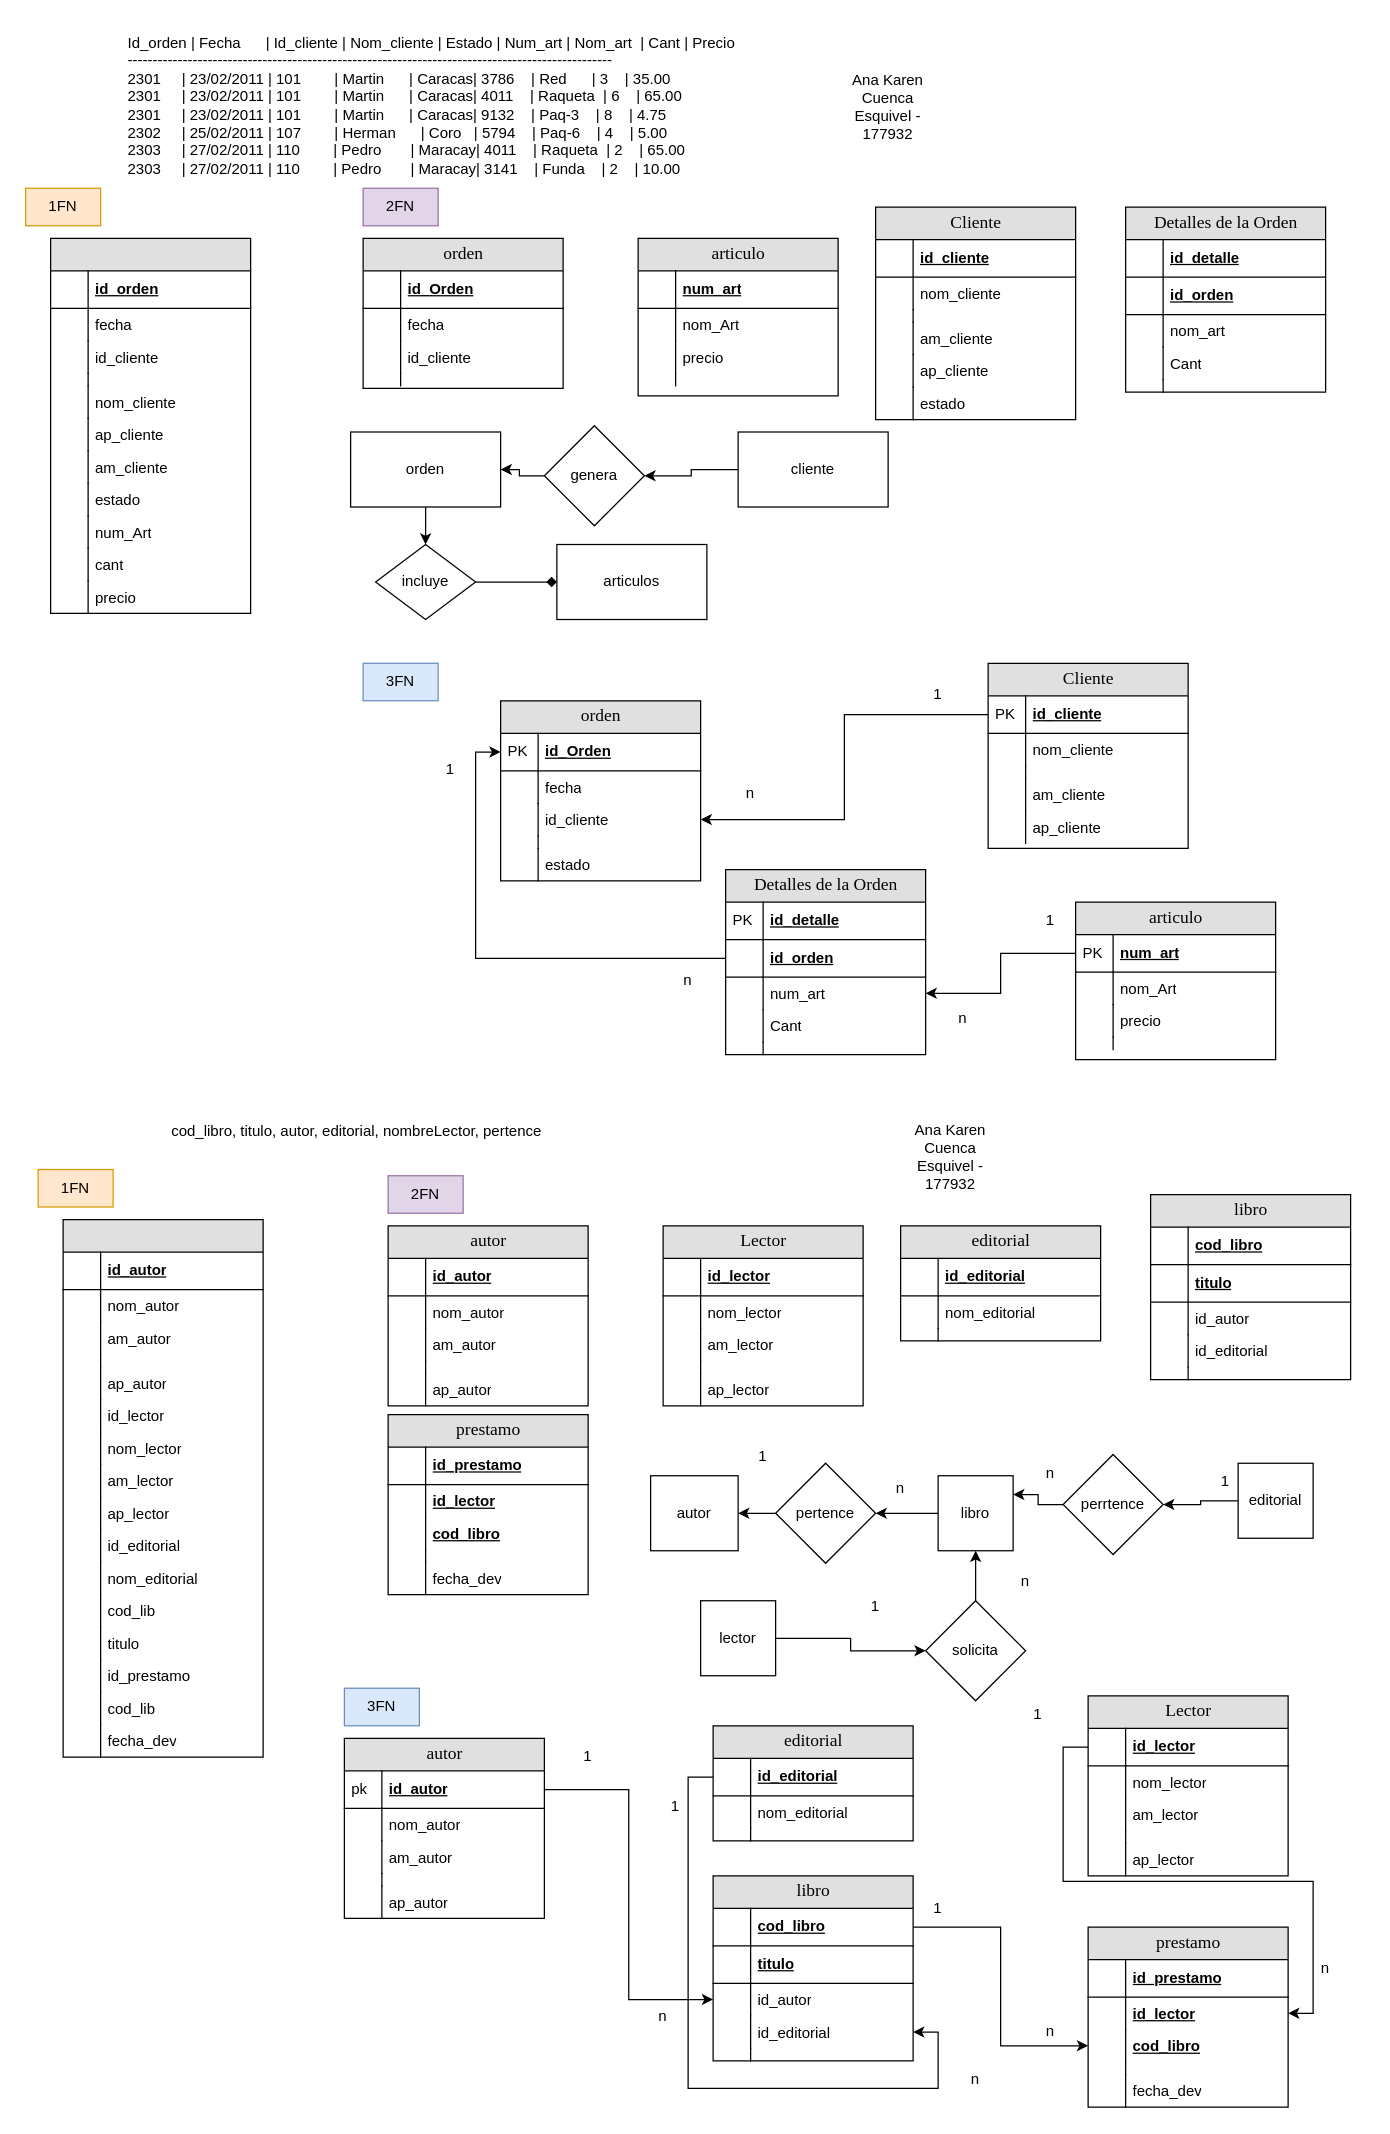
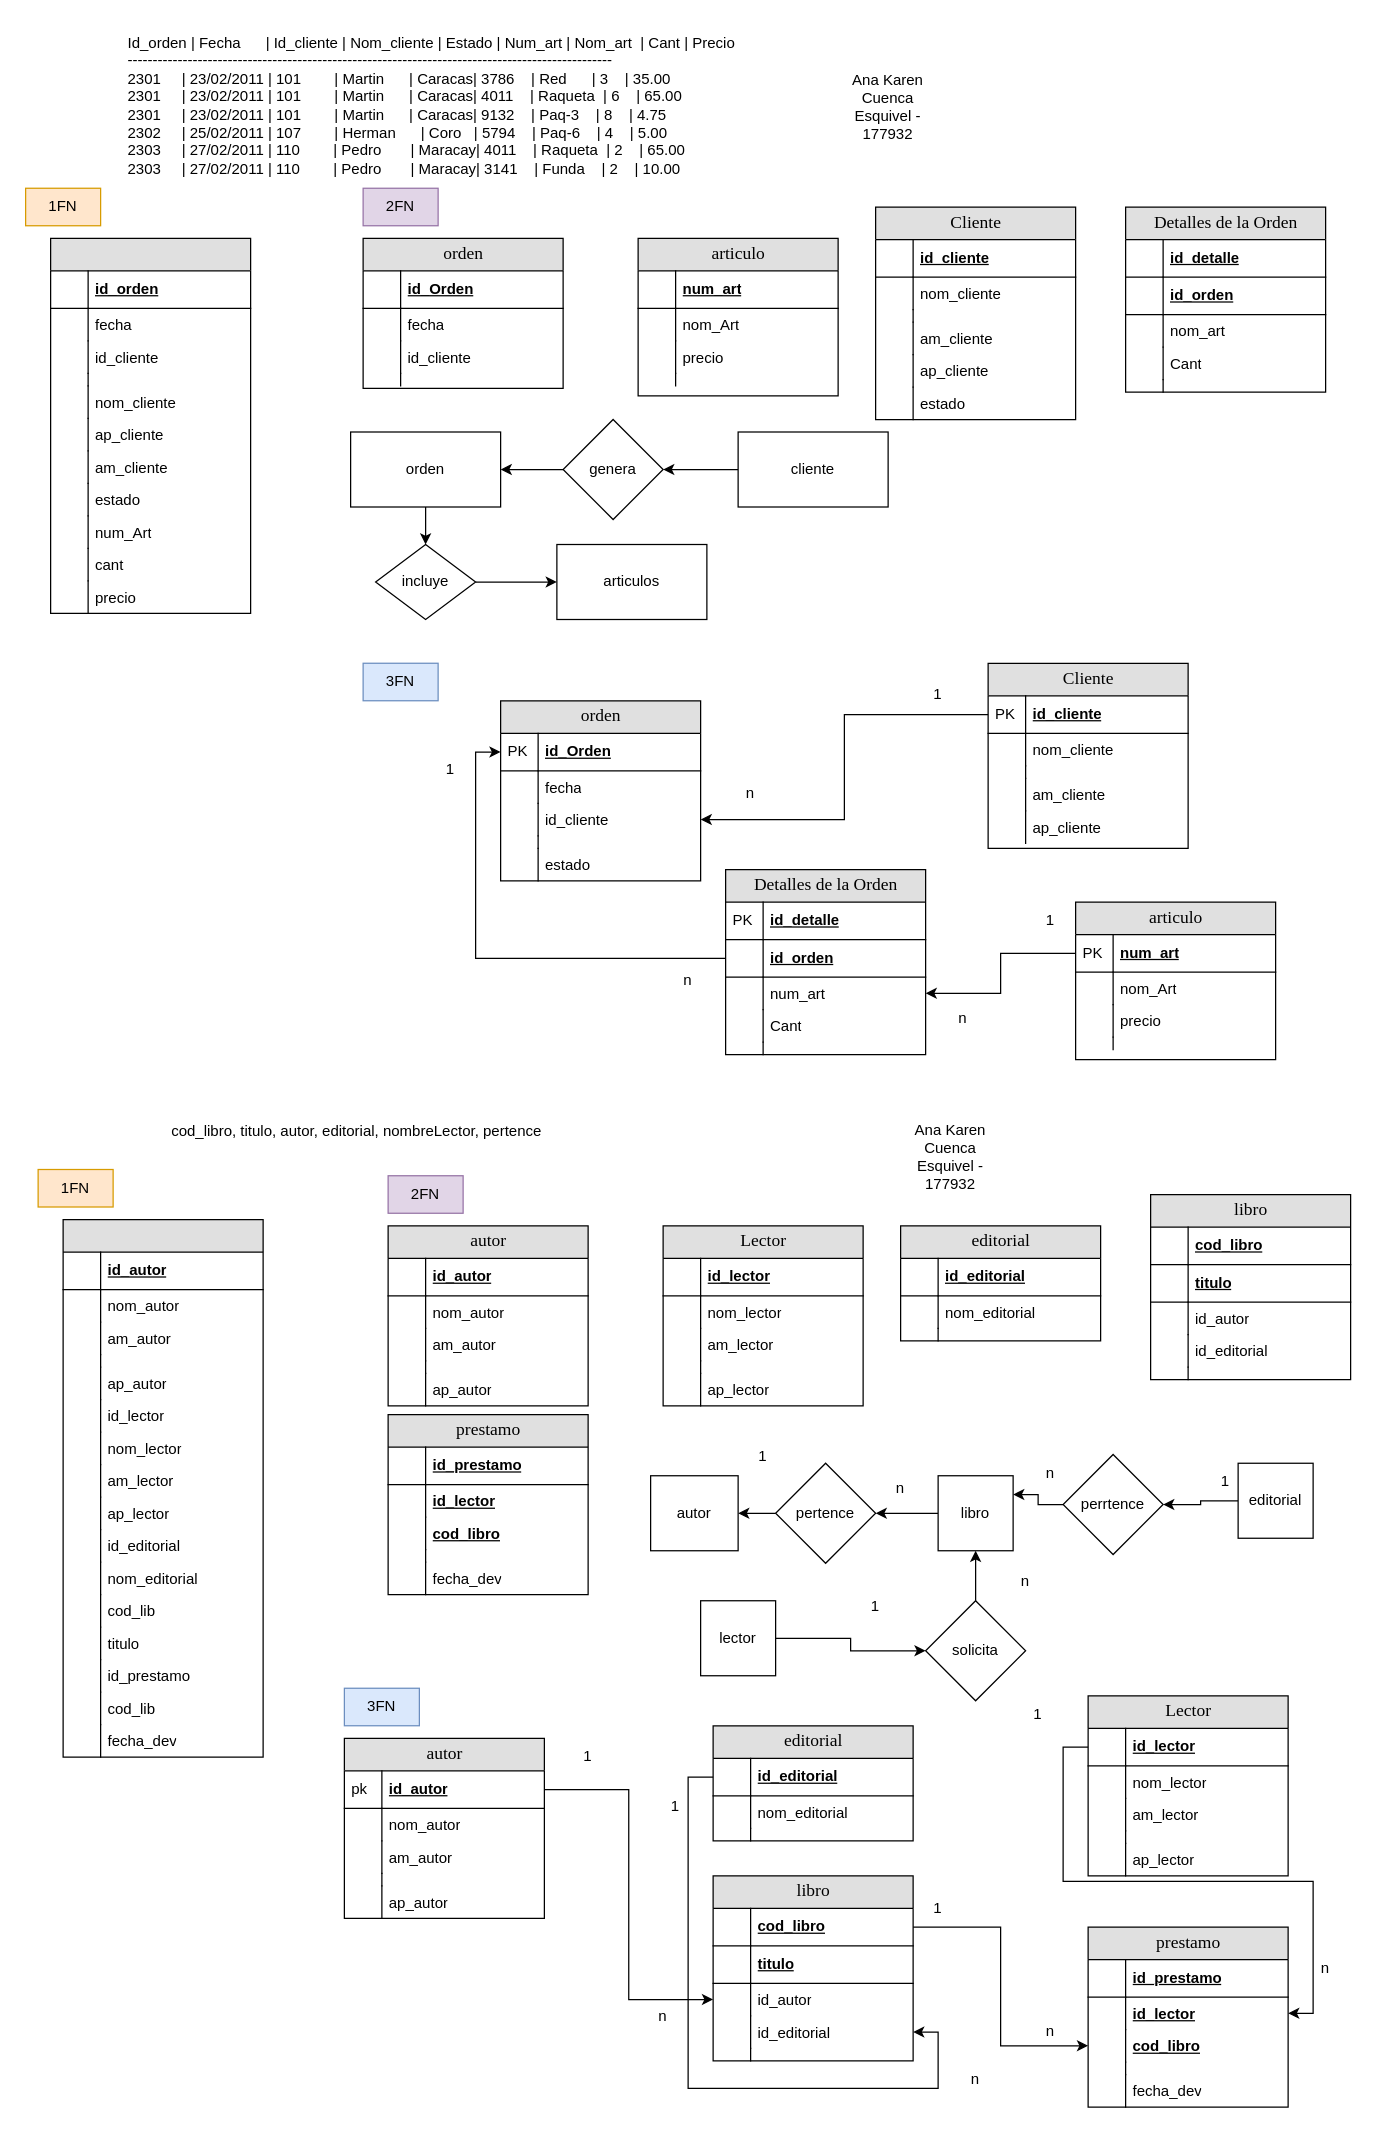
node "genera": moved (594, 476) -> (613, 469)
edge "incluye" -> "articulos": arrowhead diamond -> classic
